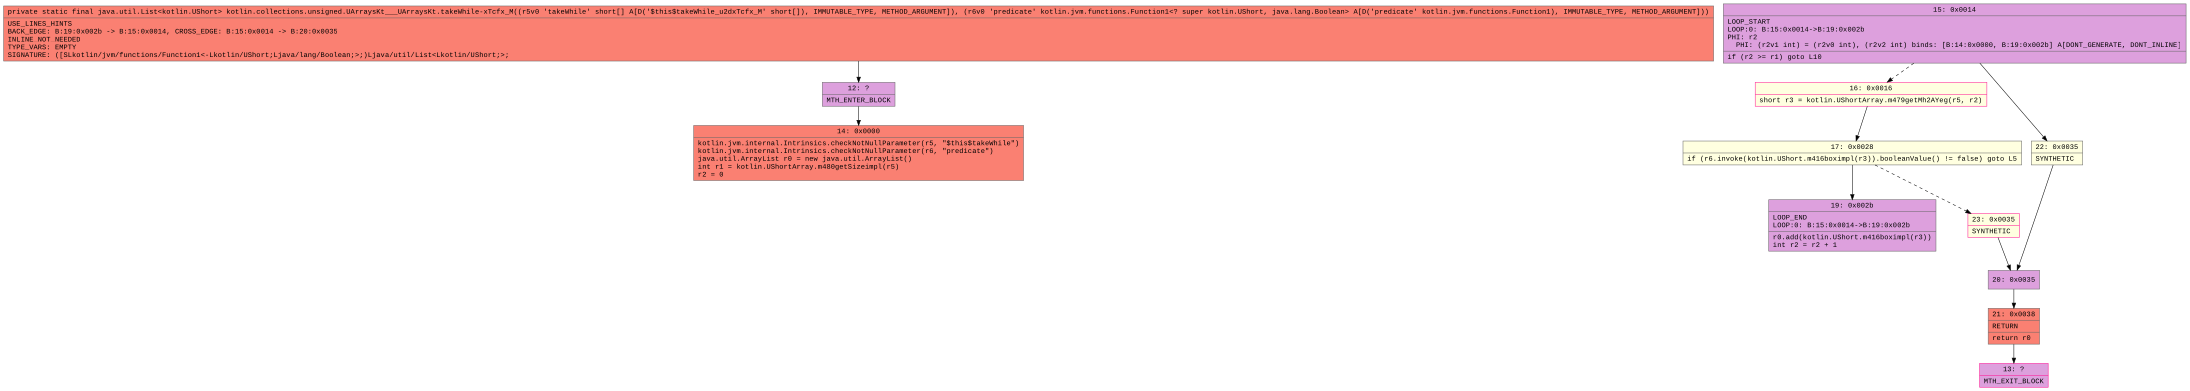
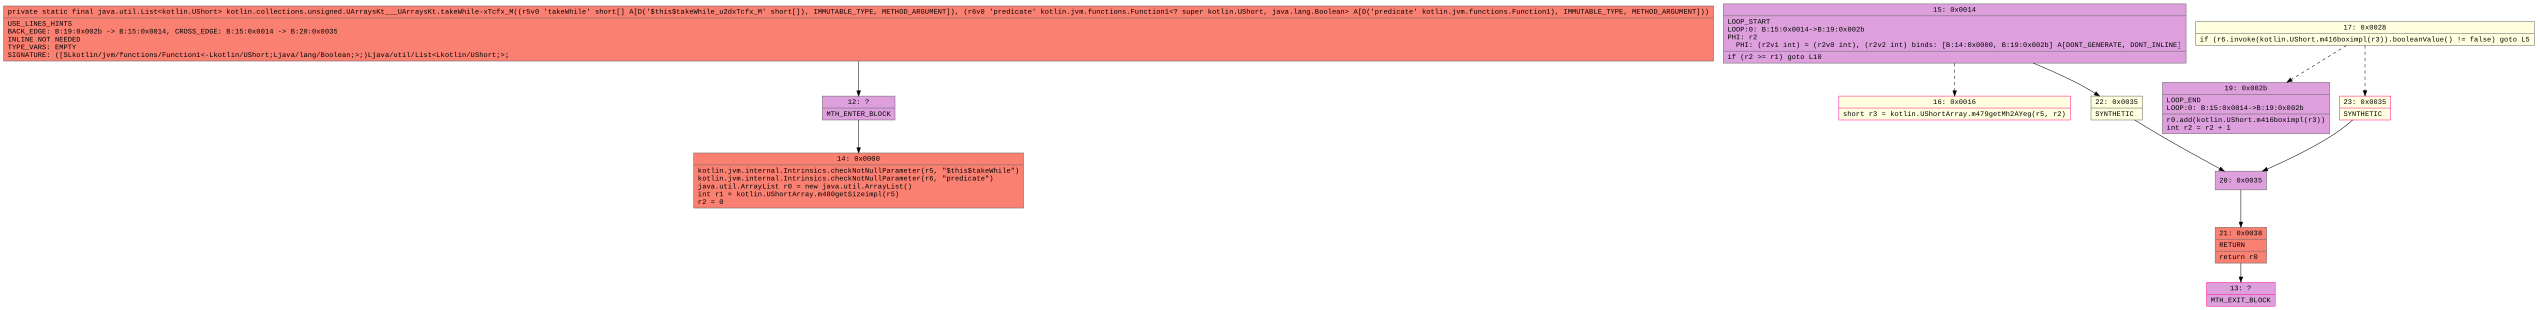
edge "16: 0x0016" -> "17: 0x0028": removed
edge "17: 0x0028" -> "19: 0x002b": style solid -> dashed
